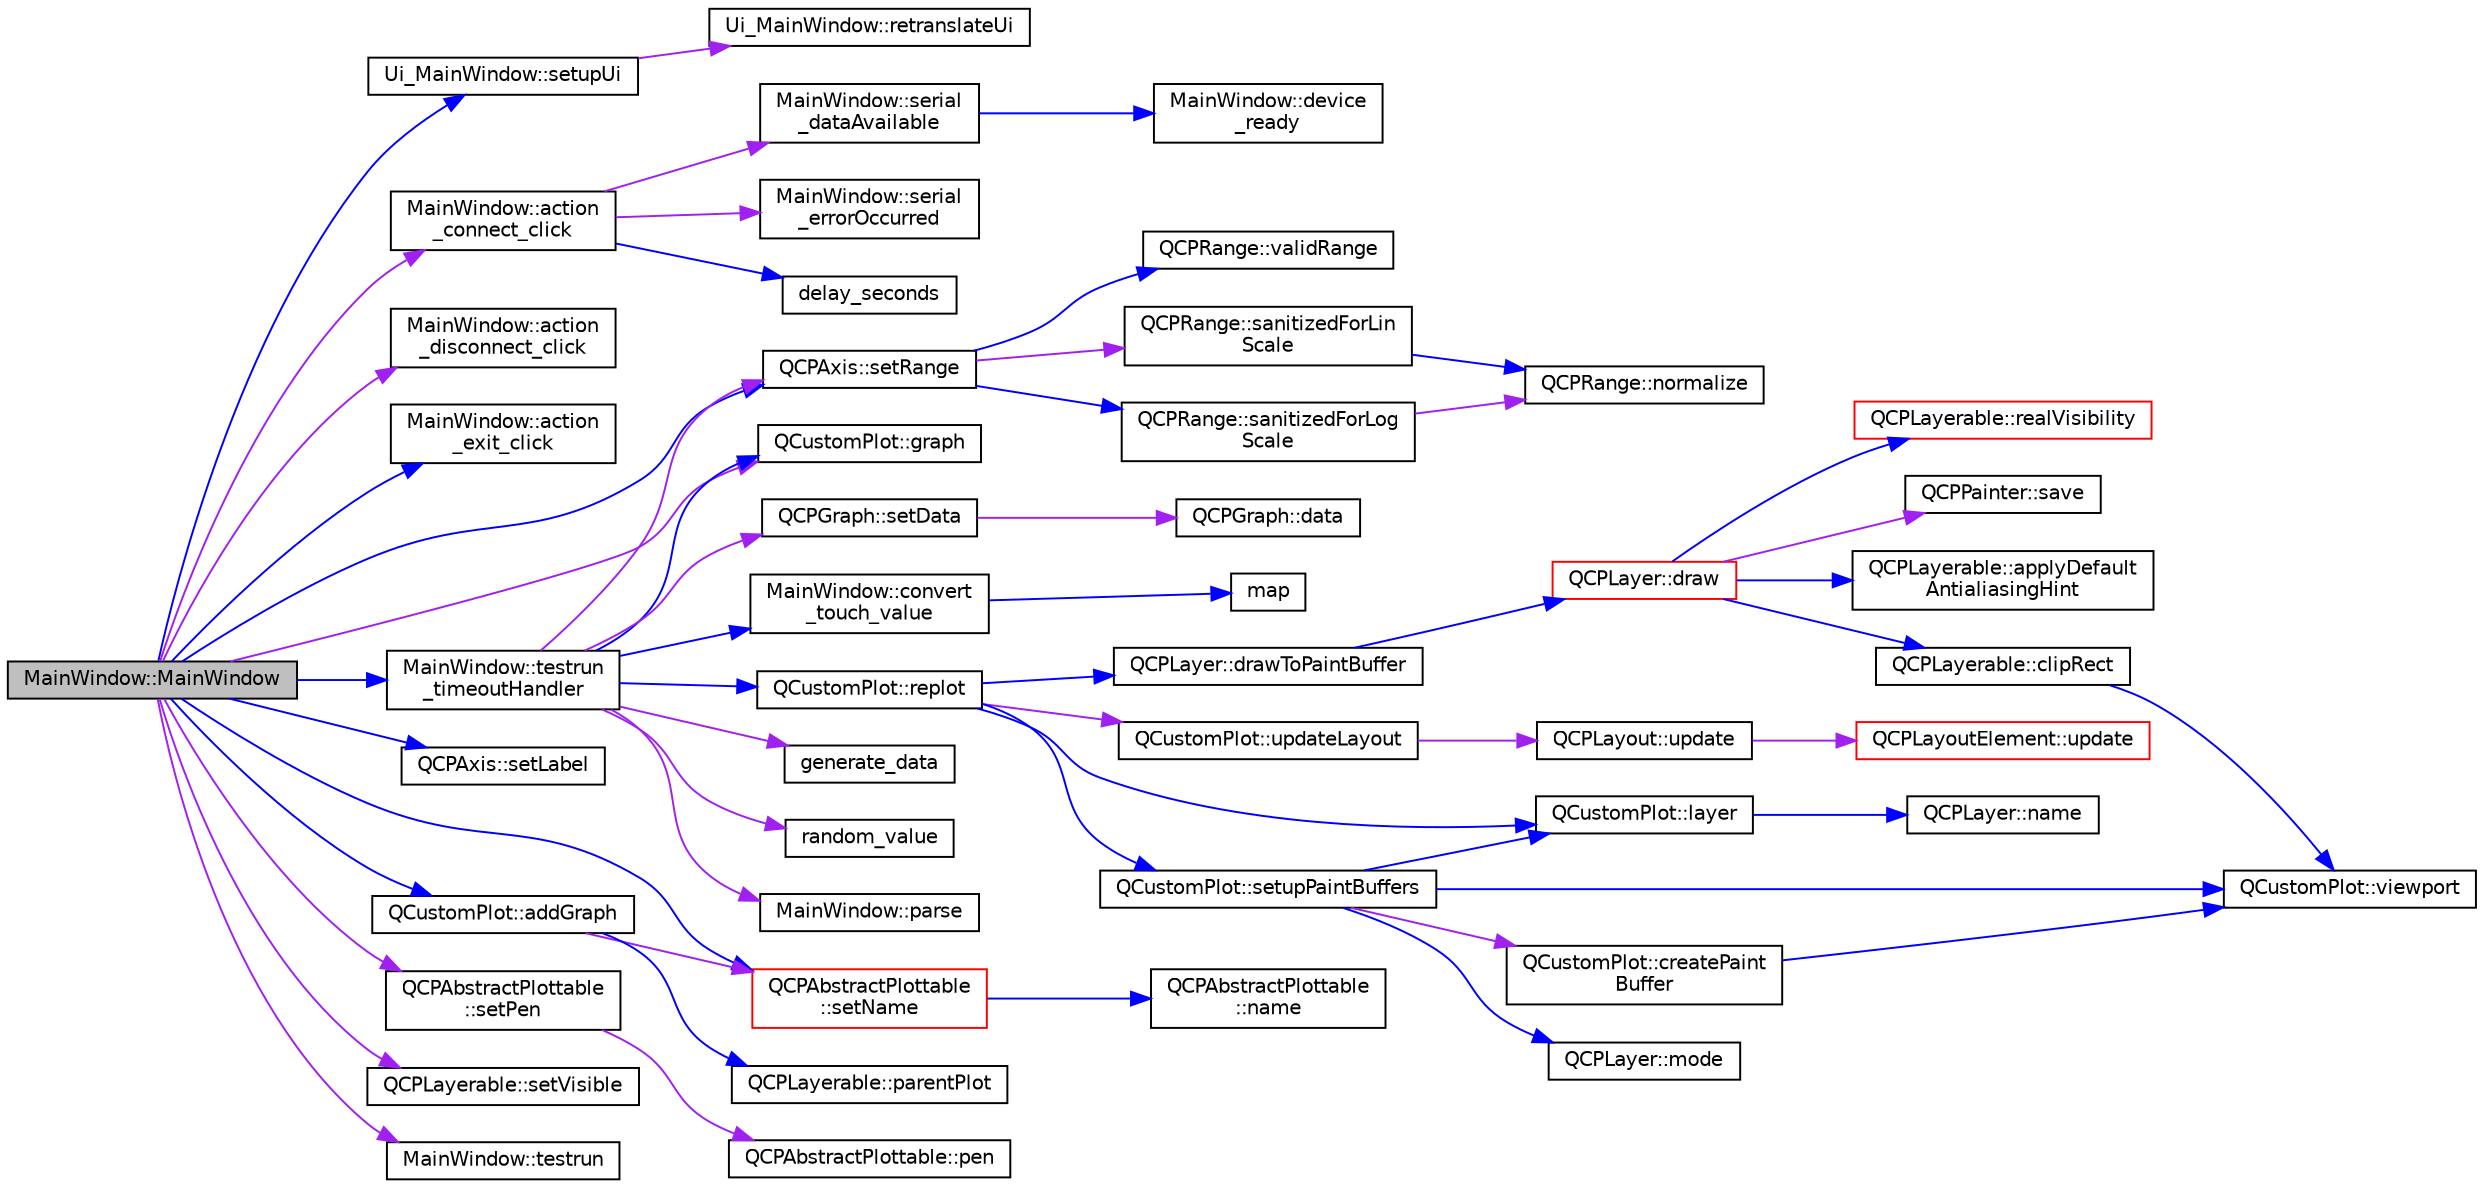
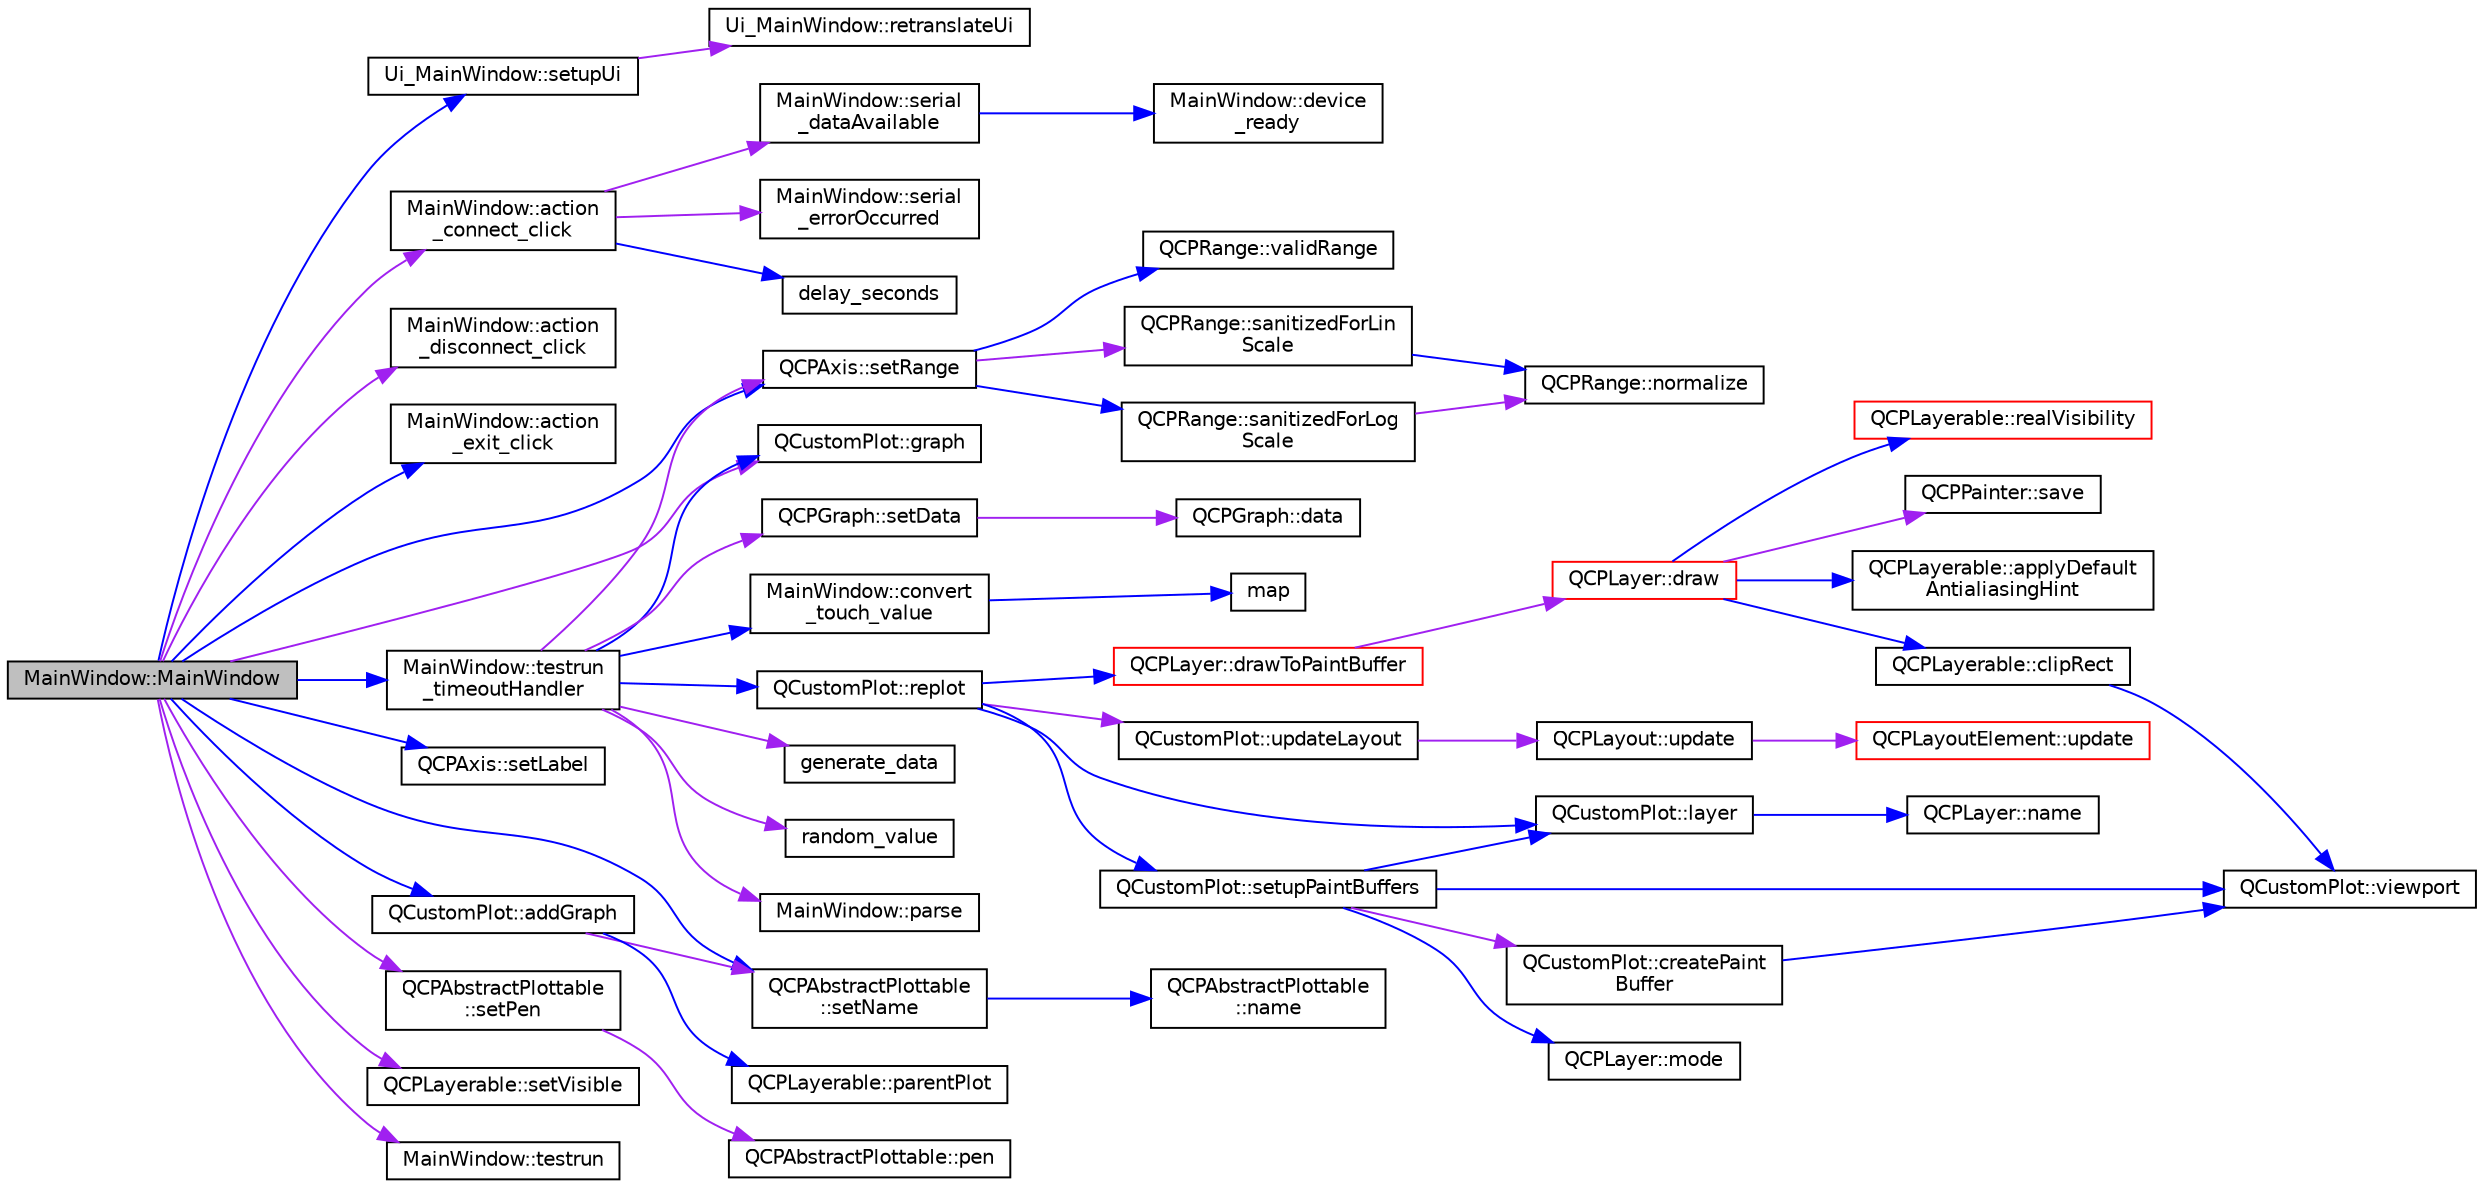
edge "QCPLayer::drawToPaintBuffer" -> "QCPLayer::draw": color blue -> purple
node "QCPLayer::drawToPaintBuffer": color black -> red
node "QCPAbstractPlottable ::setName": color red -> black
